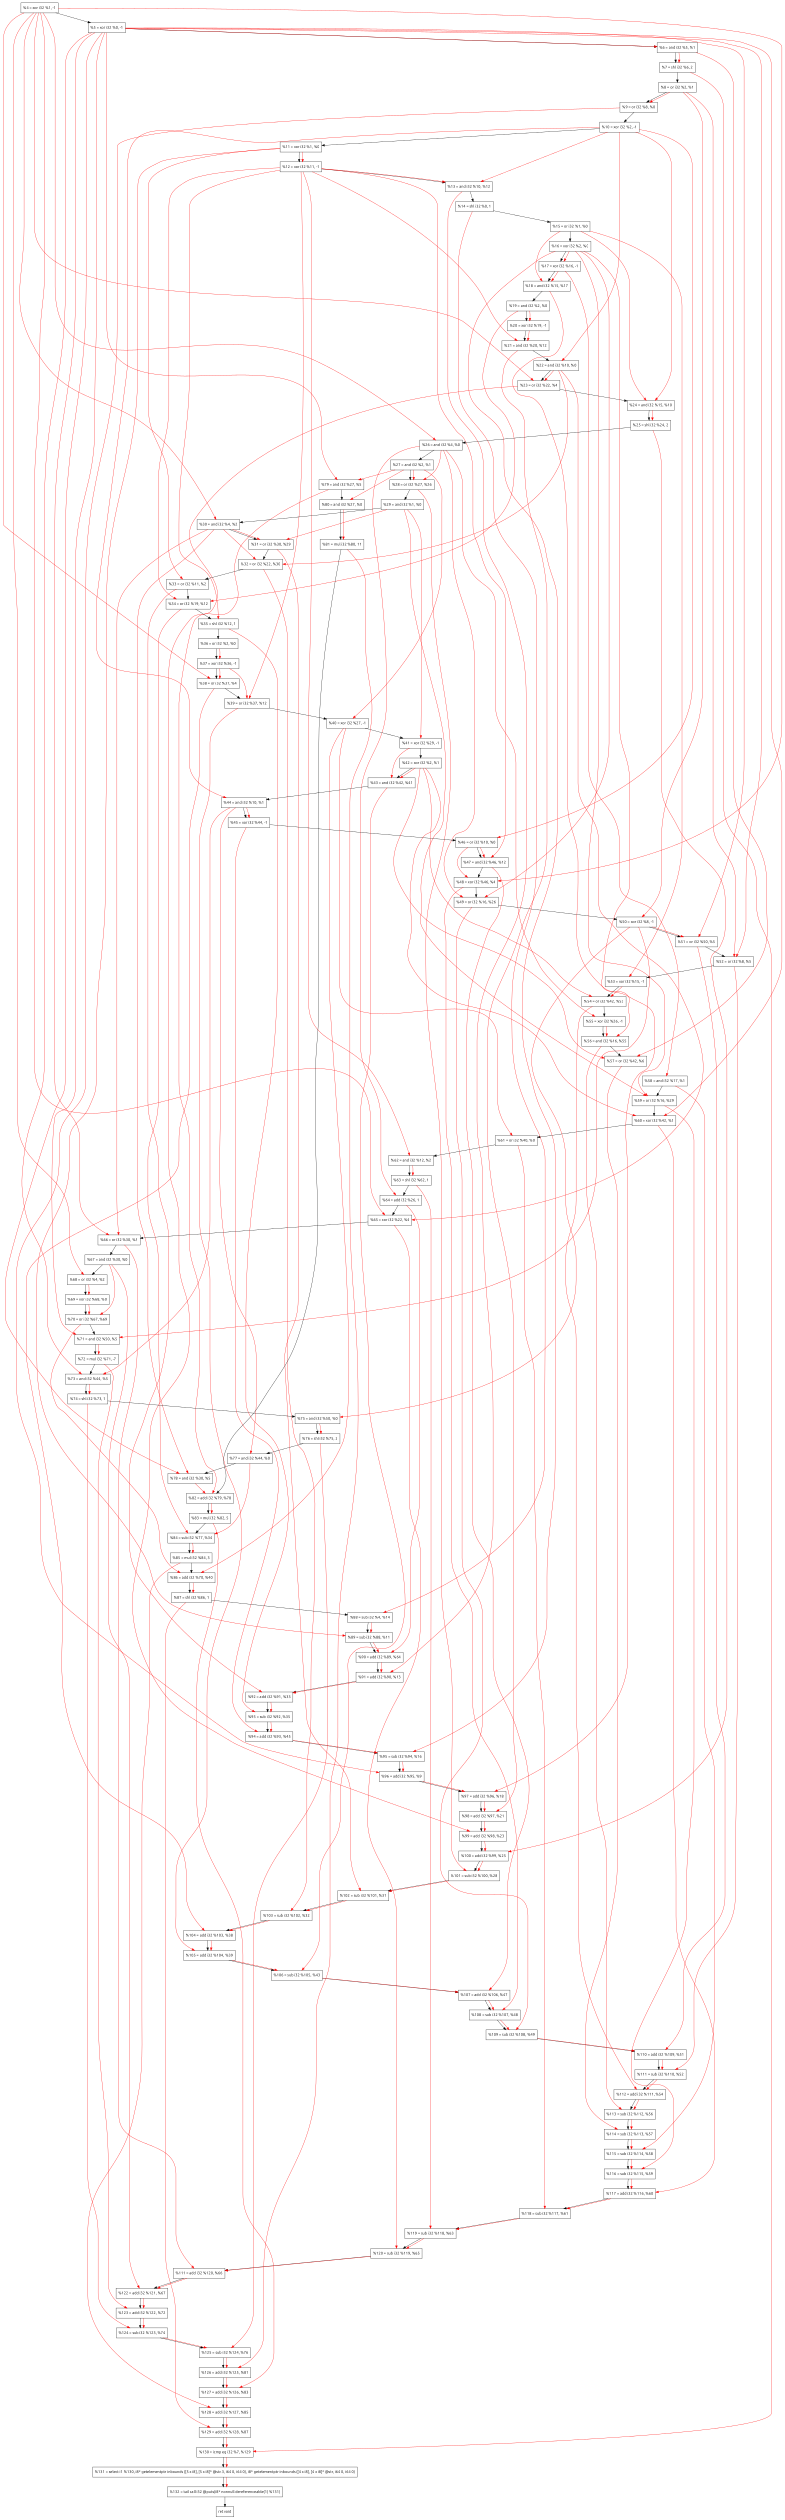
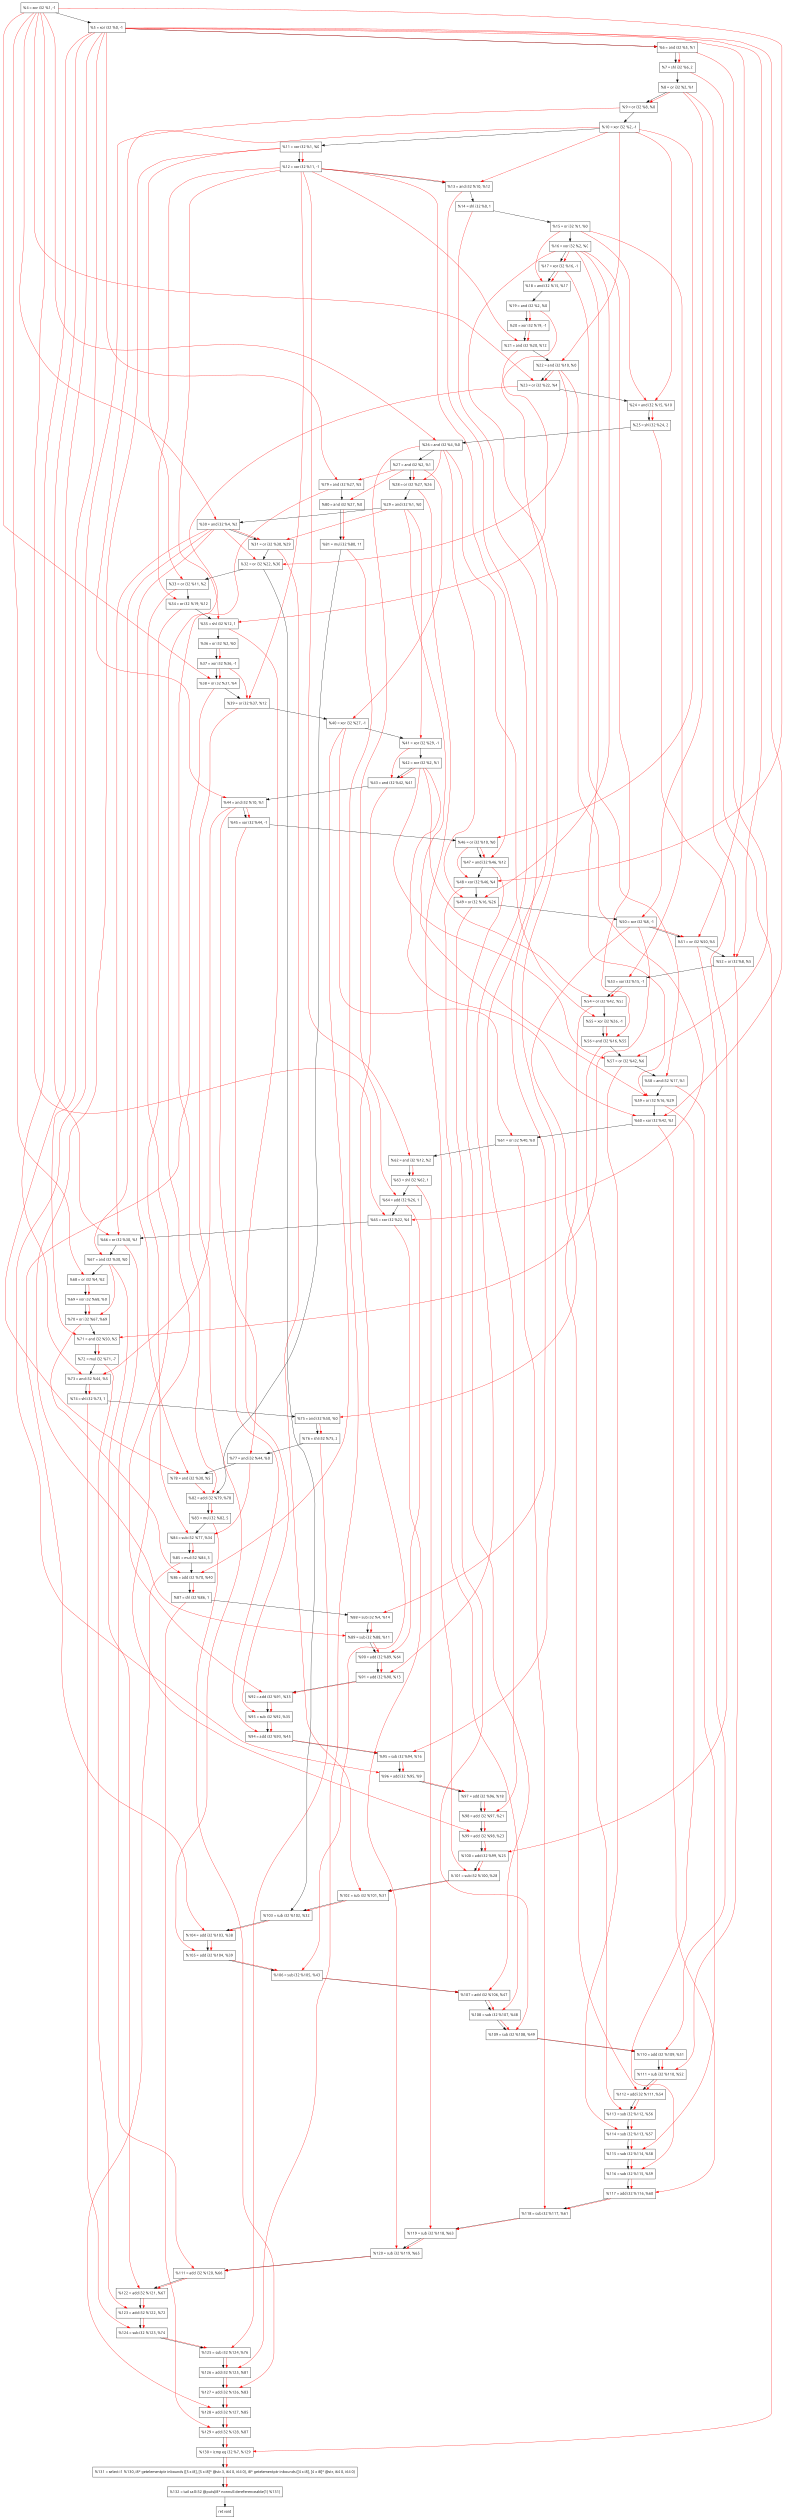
edge "%19 = and i32 %2, %0" -> "%34 = or i32 %19, %12": now "%19 = and i32 %2, %0" -> "%35 = shl i32 %12, 1"
edge "%30 = and i32 %4, %2" -> "%67 = and i32 %30, %0": added
edge "%18 = and i32 %15, %17" -> "%97 = add i32 %96, %18": removed
edge "%57 = or i32 %42, %6" -> "%58 = and i32 %17, %1": added
edge "%32 = or i32 %22, %30" -> "%103 = sub i32 %102, %32": color red -> black
